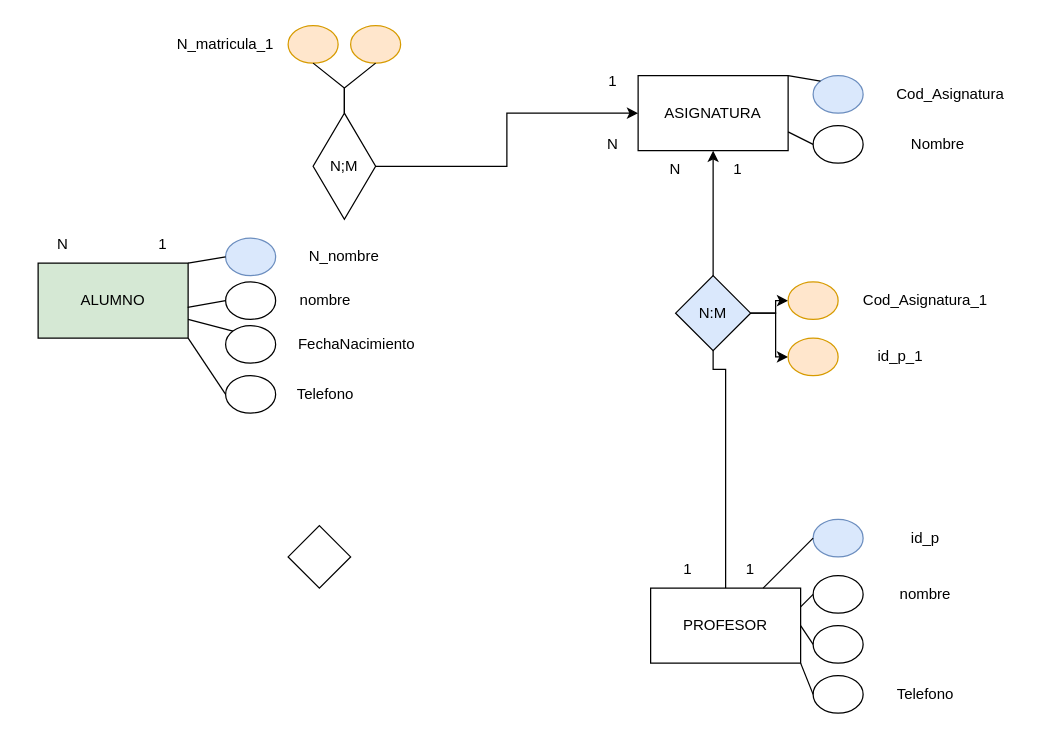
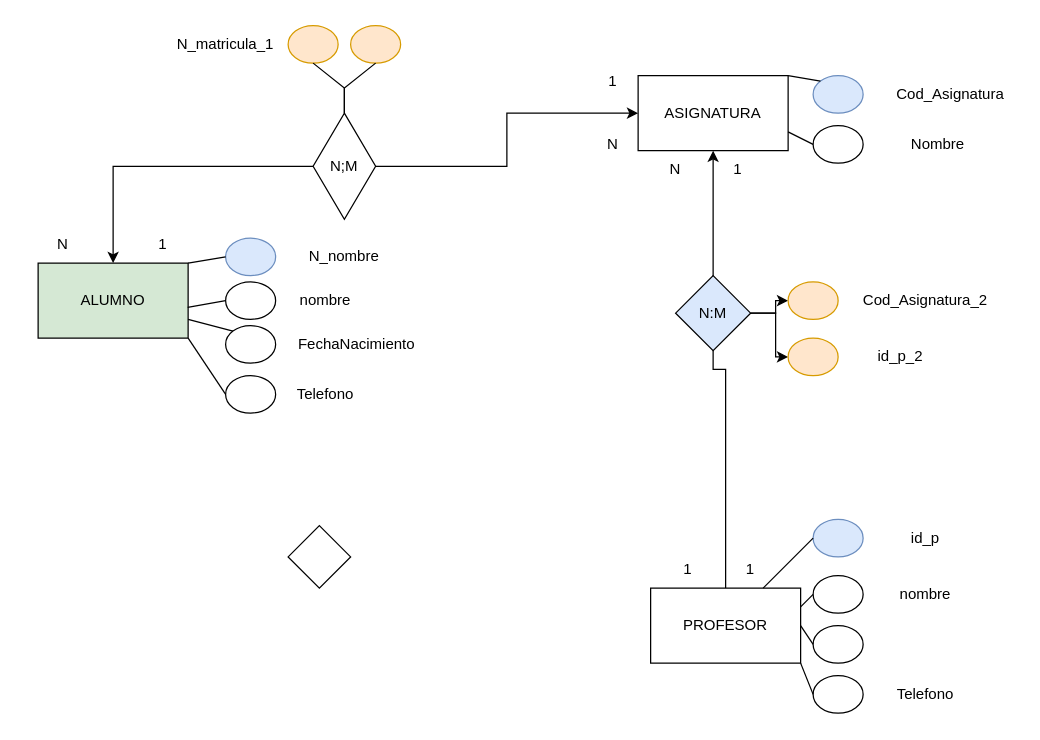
edge "N;M" -> "ALUMNO": added
node "Cod_Asignatura_1": label "Cod_Asignatura_1" -> "Cod_Asignatura_2"
node "id_p_1": label "id_p_1" -> "id_p_2"
